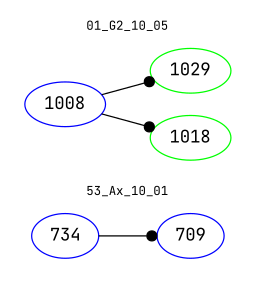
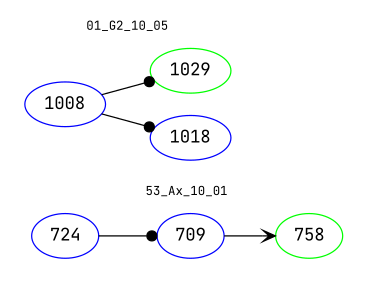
node "1018": color green -> blue
node "734": label "734" -> "724"
node "758": added
